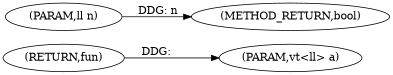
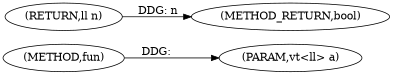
node "(PARAM,ll n)": label "(PARAM,ll n)" -> "(RETURN,ll n)"
node "(RETURN,fun)": label "(RETURN,fun)" -> "(METHOD,fun)"
